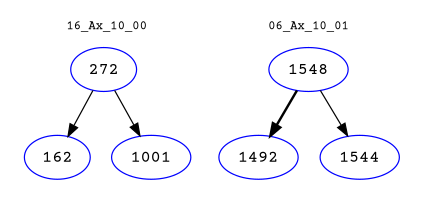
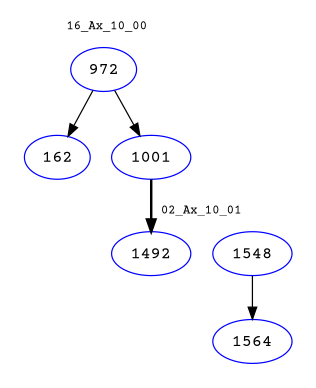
cluster "06_Ax_10_01": label "06_Ax_10_01" -> "02_Ax_10_01"
node "272": label "272" -> "972"
edge "1548" -> "1492": now "1001" -> "1492"
node "1544": label "1544" -> "1564"
